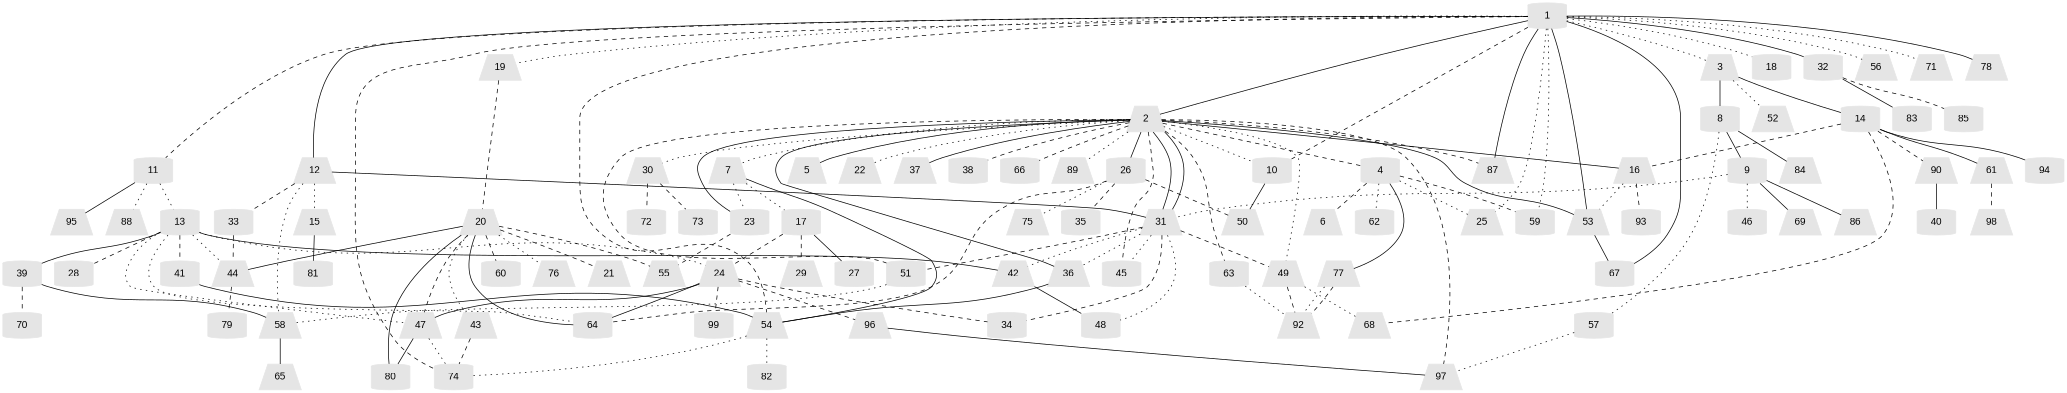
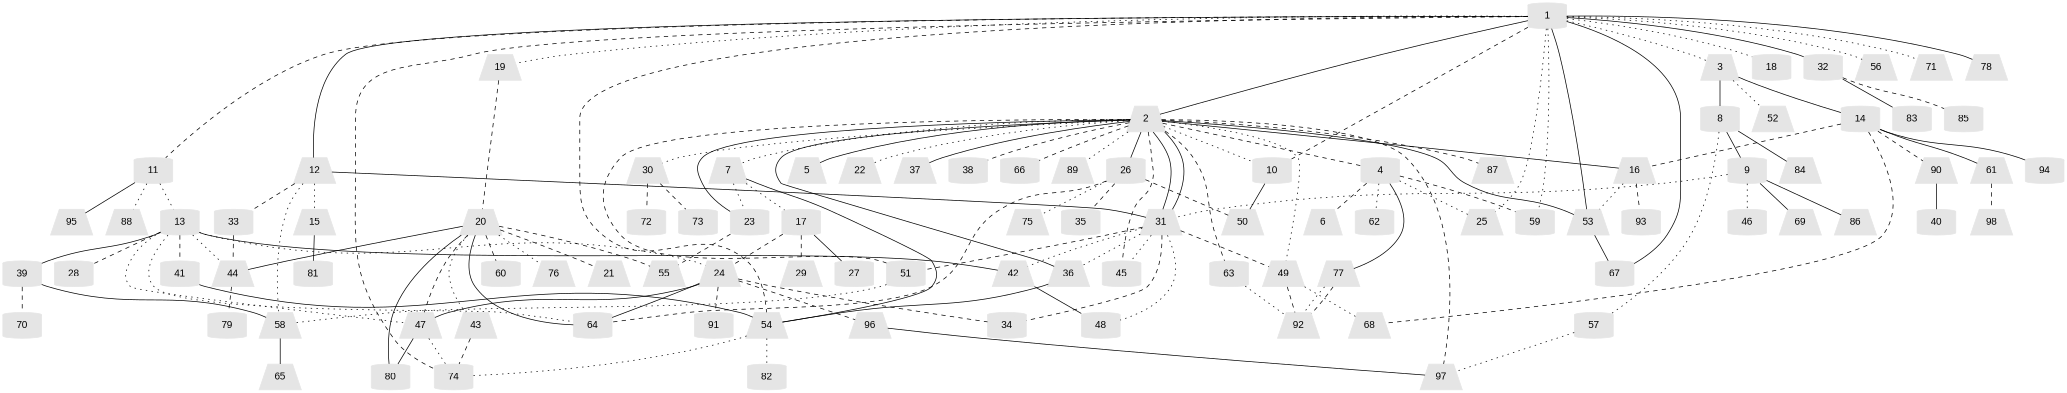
edge "1" -- "87": removed
node "99": label "99" -> "91"
